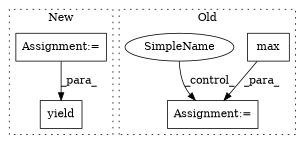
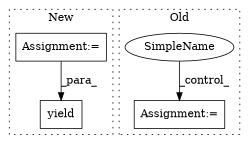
node "max": removed
